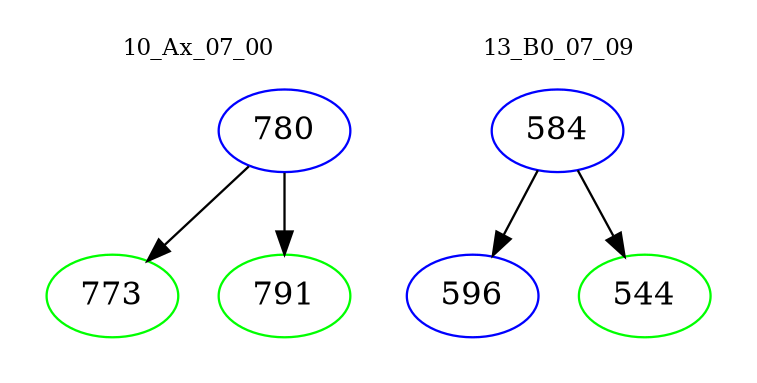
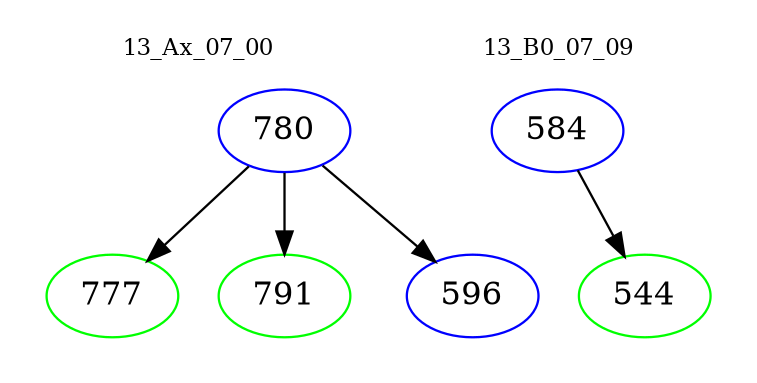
cluster "10_Ax_07_00": label "10_Ax_07_00" -> "13_Ax_07_00"
edge "584" -> "596": now "780" -> "596"
node "773": label "773" -> "777"
